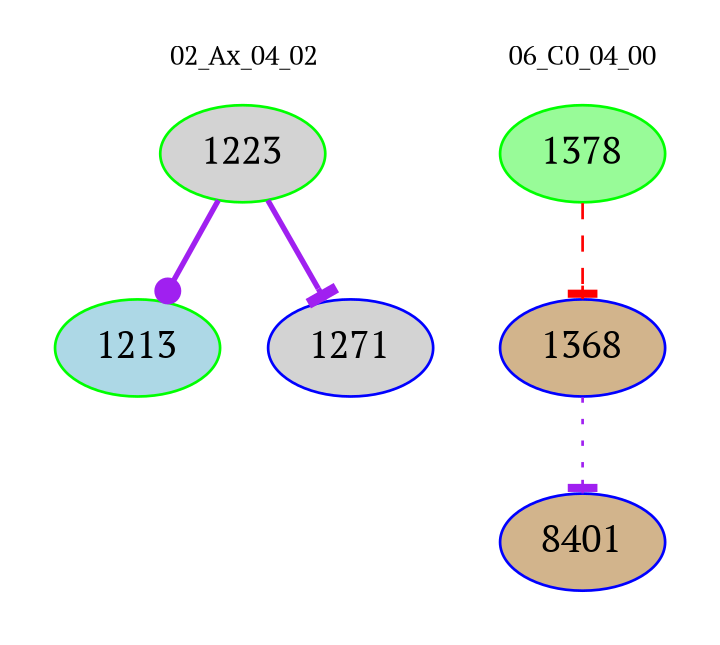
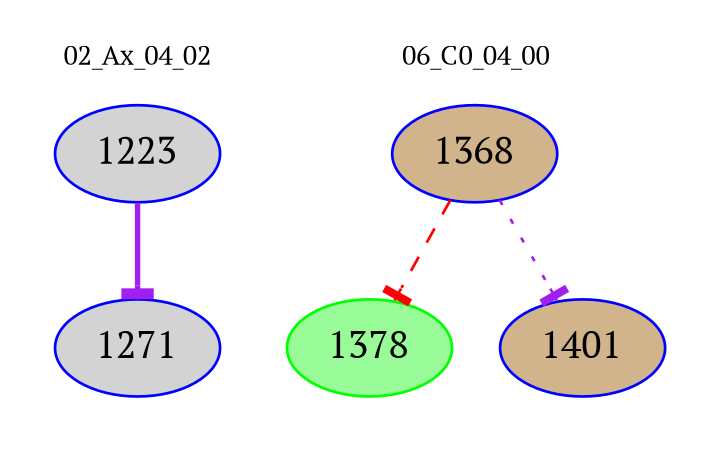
node "1223": color green -> blue
edge "1378" -> "1368": reversed
node "1213": removed
node "8401": label "8401" -> "1401"
